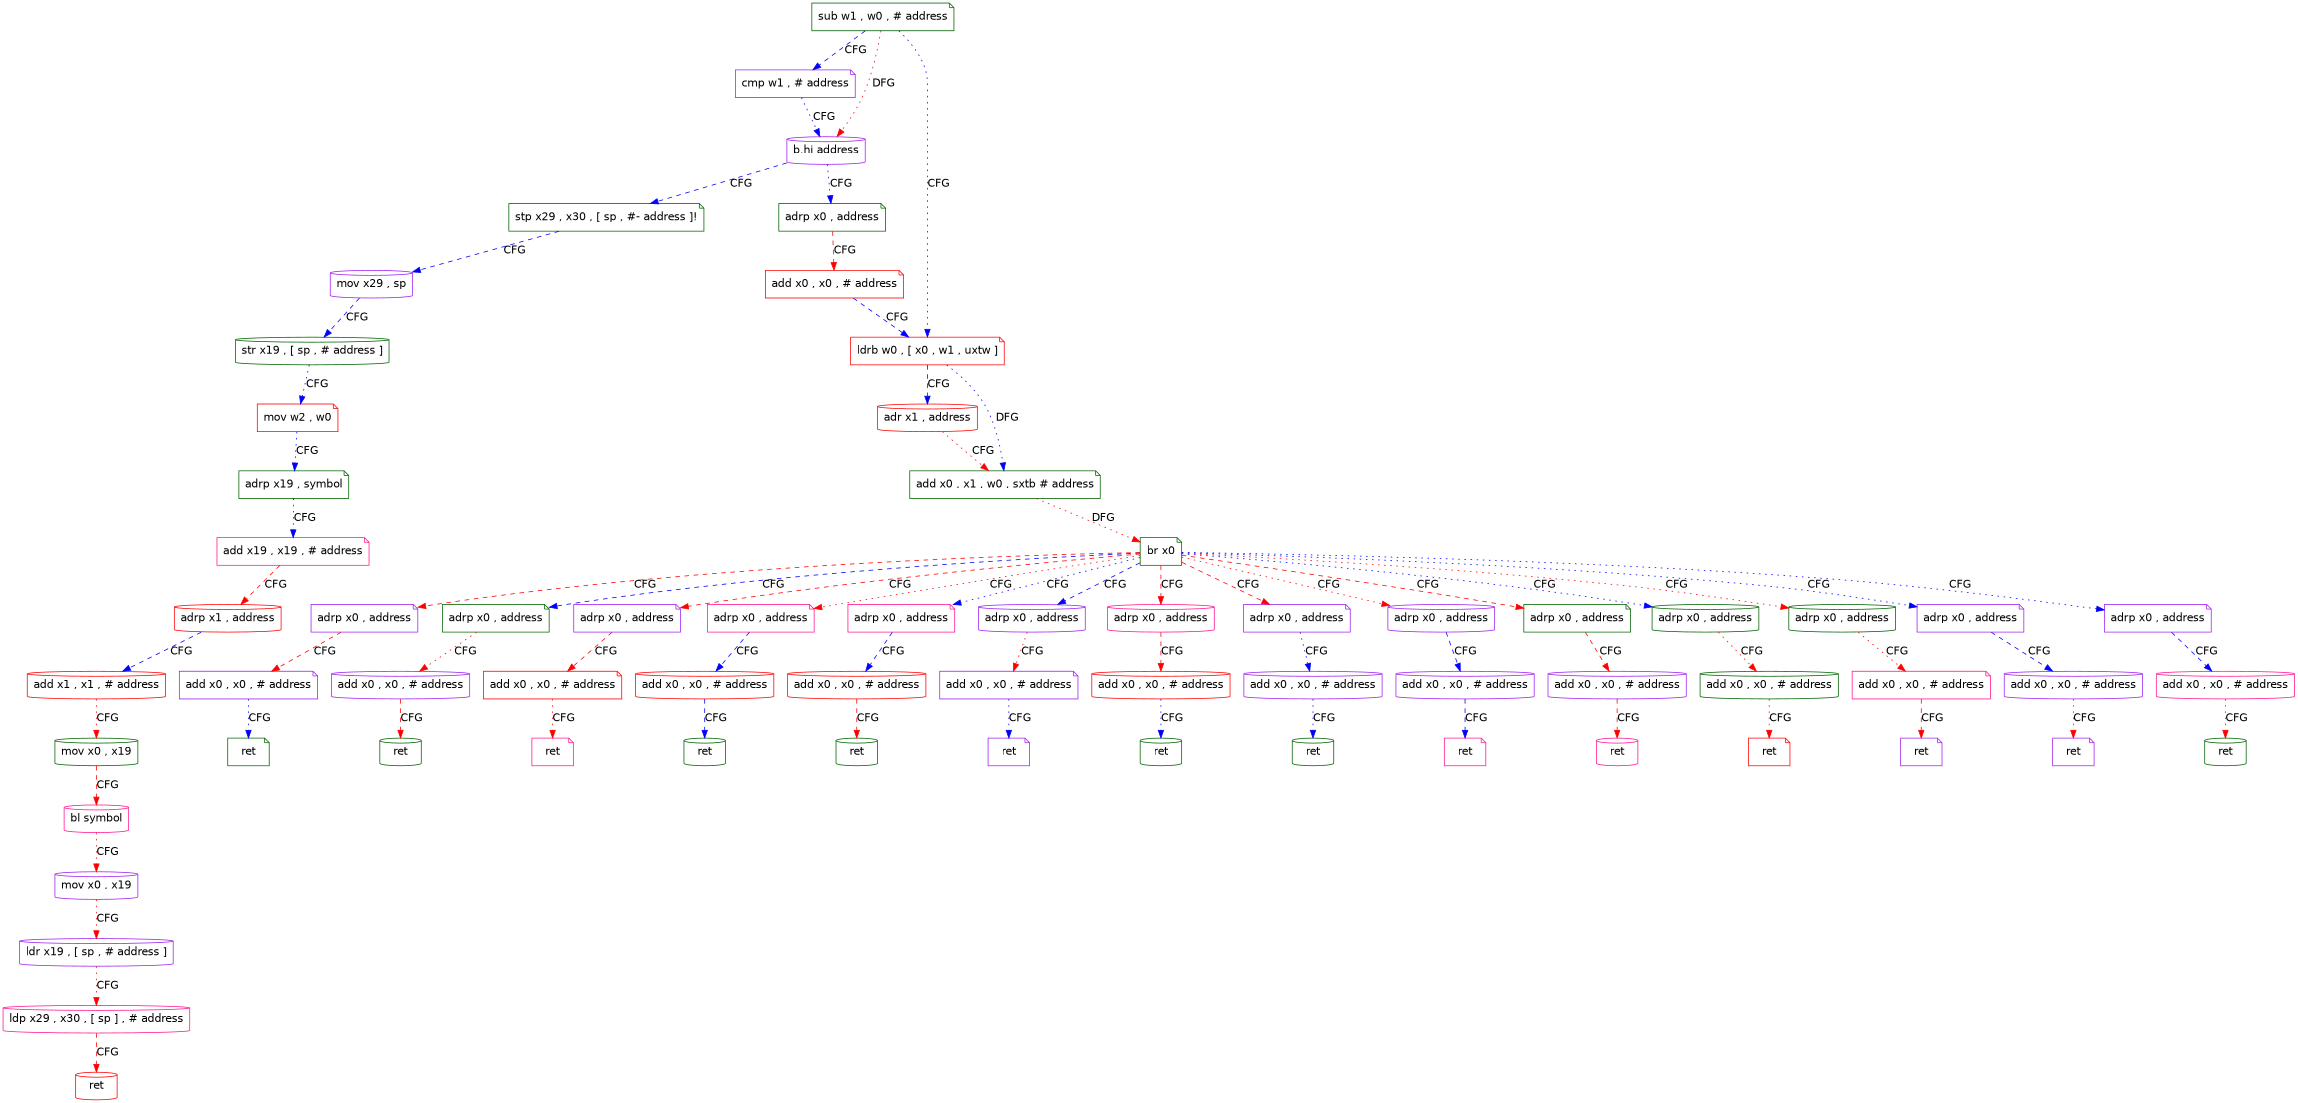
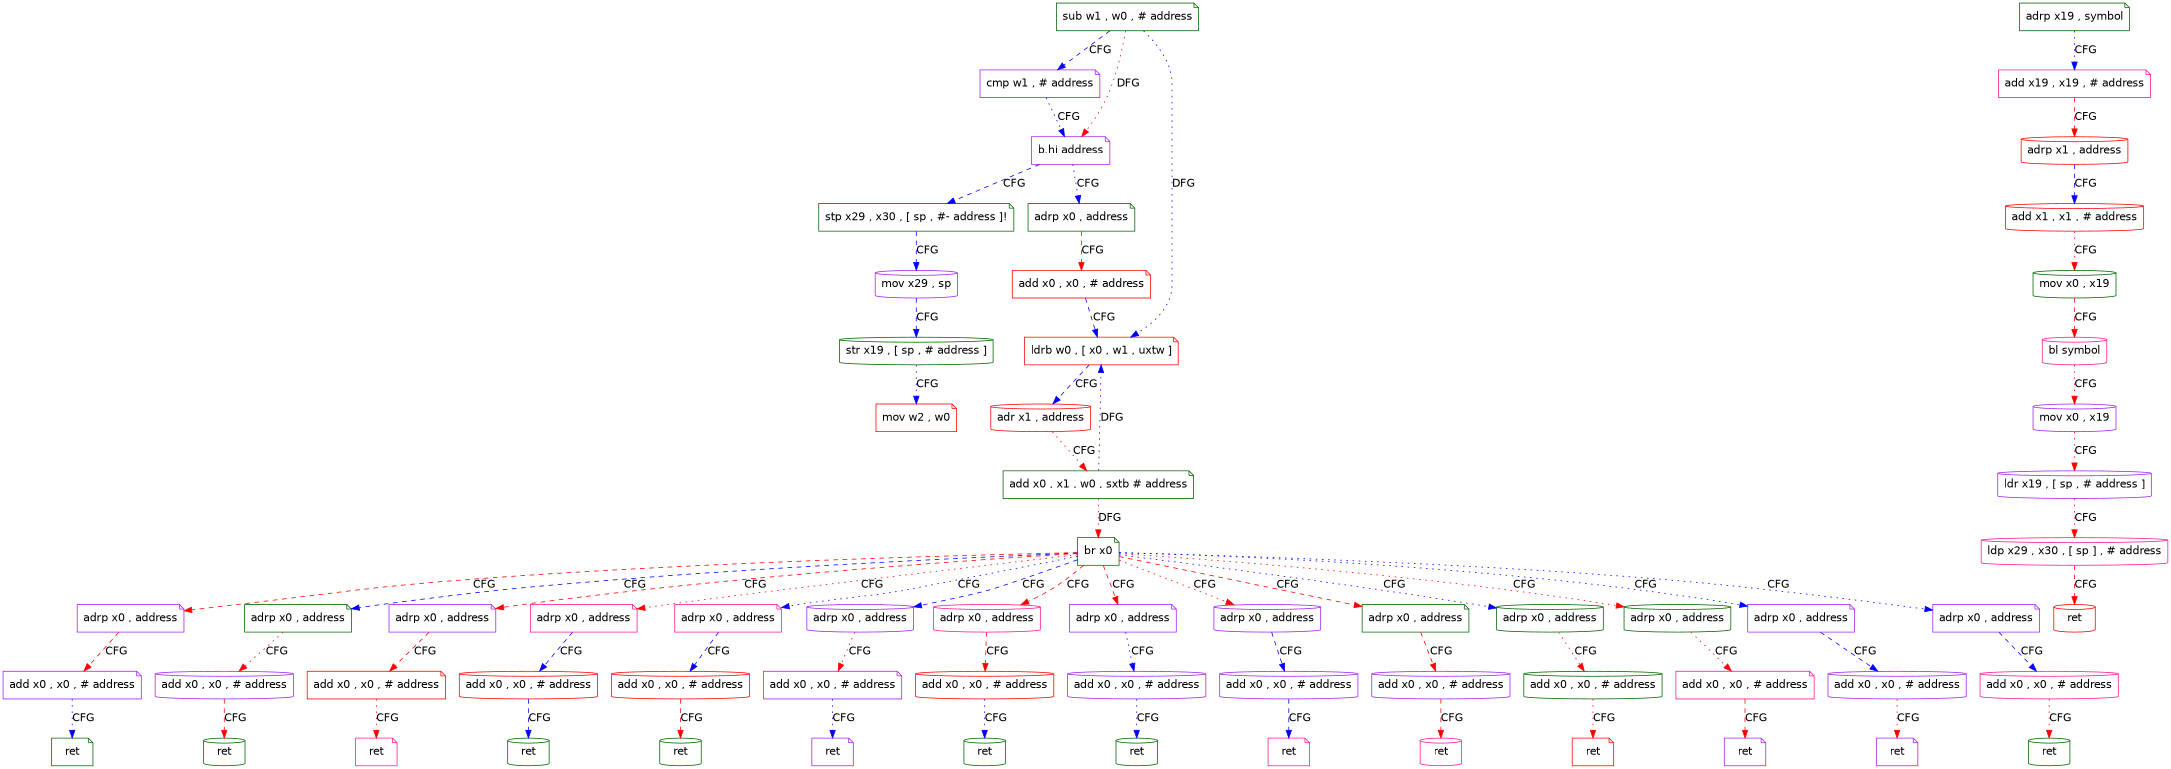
node "b.hi address": shape cylinder -> note
edge "sub w1 , w0 , # address" -> "ldrb w0 , [ x0 , w1 , uxtw ]": label "CFG" -> "DFG"
edge "ldrb w0 , [ x0 , w1 , uxtw ]" -> "add x0 , x1 , w0 , sxtb # address": reversed
edge "mov w2 , w0" -> "adrp x19 , symbol": removed, label "CFG"
